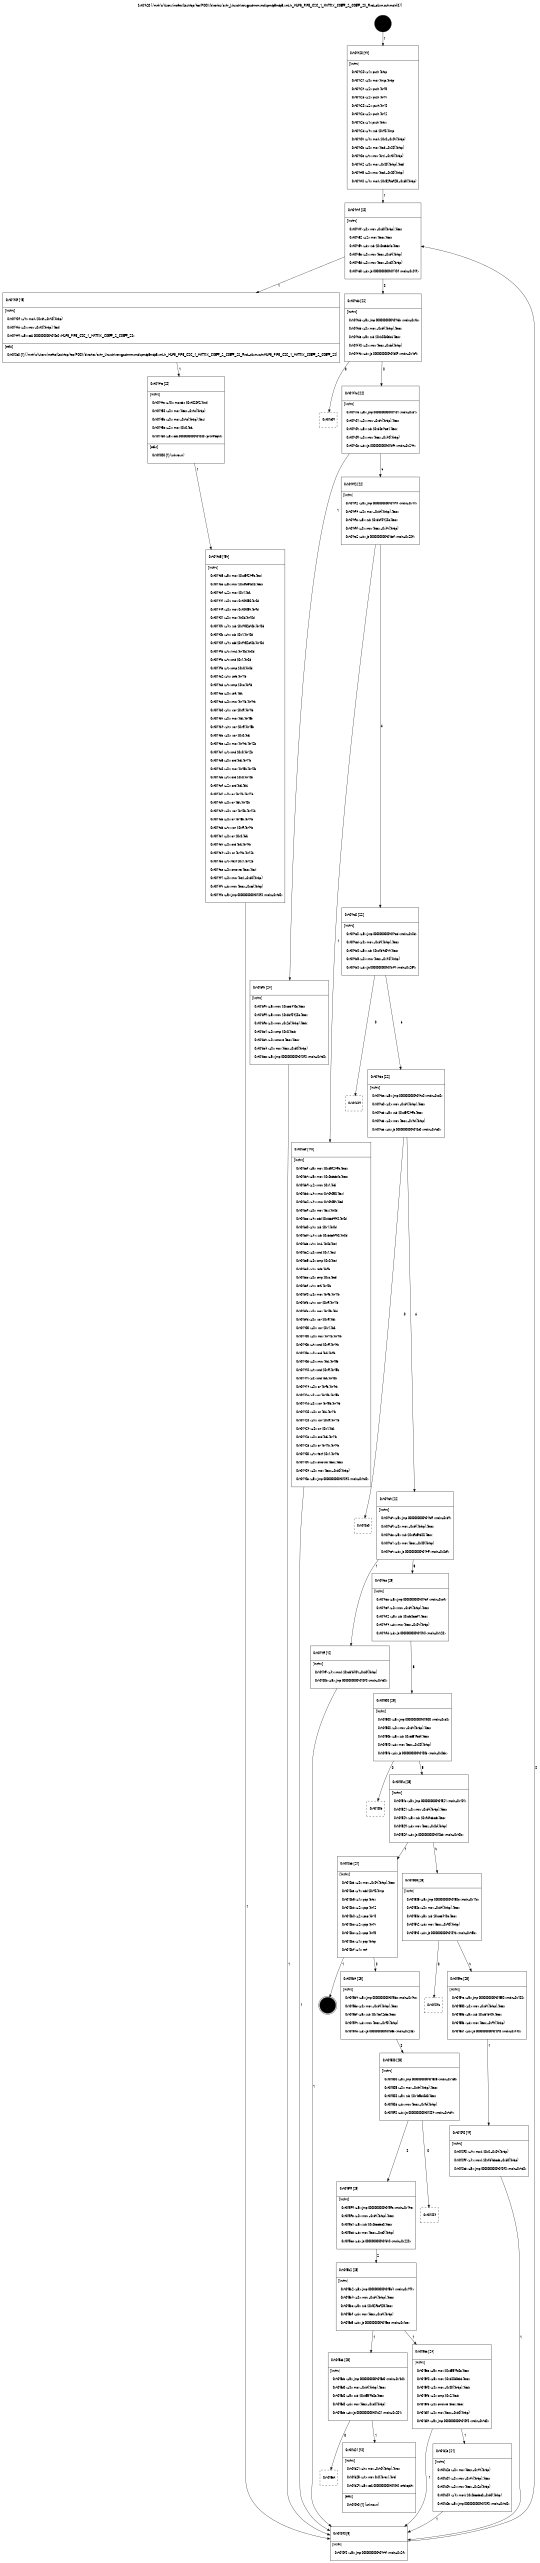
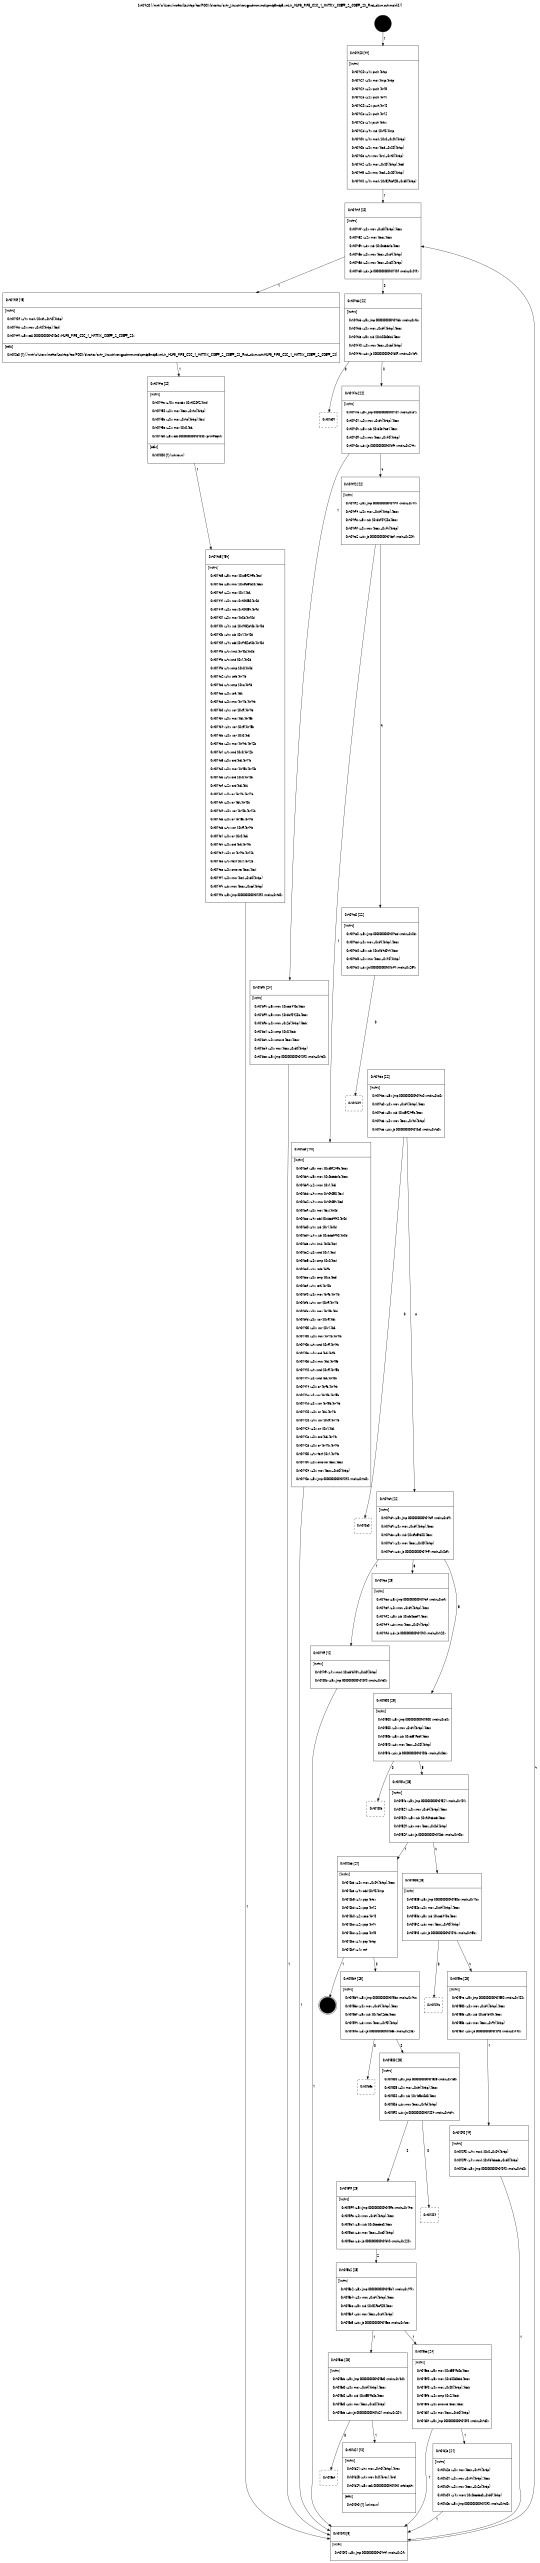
edge "0x401492 [22]" -> "0x4014a8 [22]": label " 6" -> " 9"
edge "0x4014a8 [22]" -> "0x4014be [22]": removed, label "6"
edge "0x4014ea [25]" -> "0x401503 [25]": now "0x4014d4 [22]" -> "0x401503 [25]"
edge "0x4018f3 [5]" -> "0x40144f [23]": label " 8" -> " 4"
node "0x40165e": added
